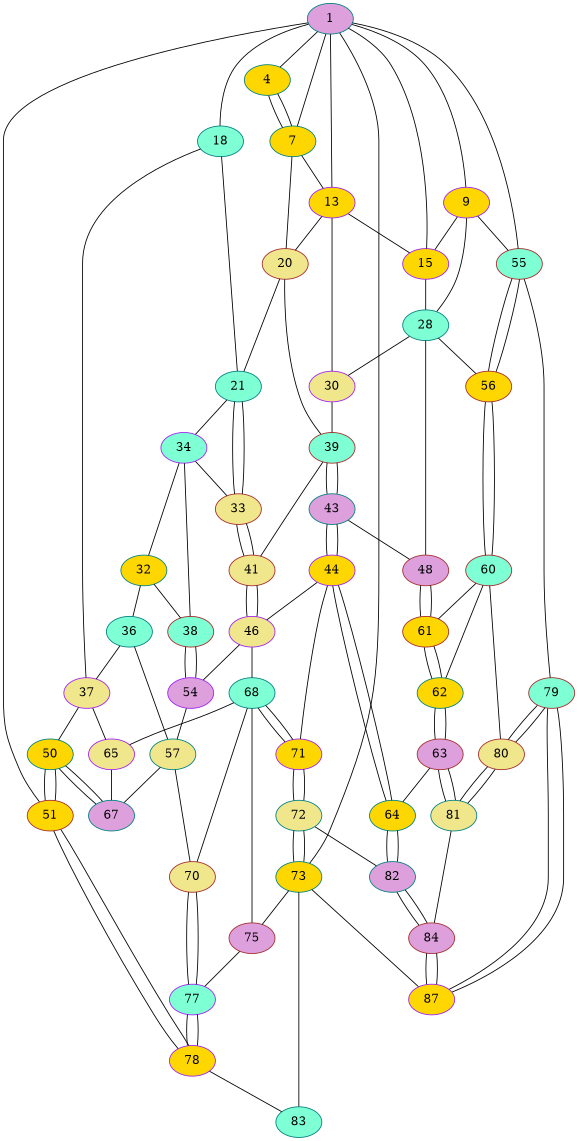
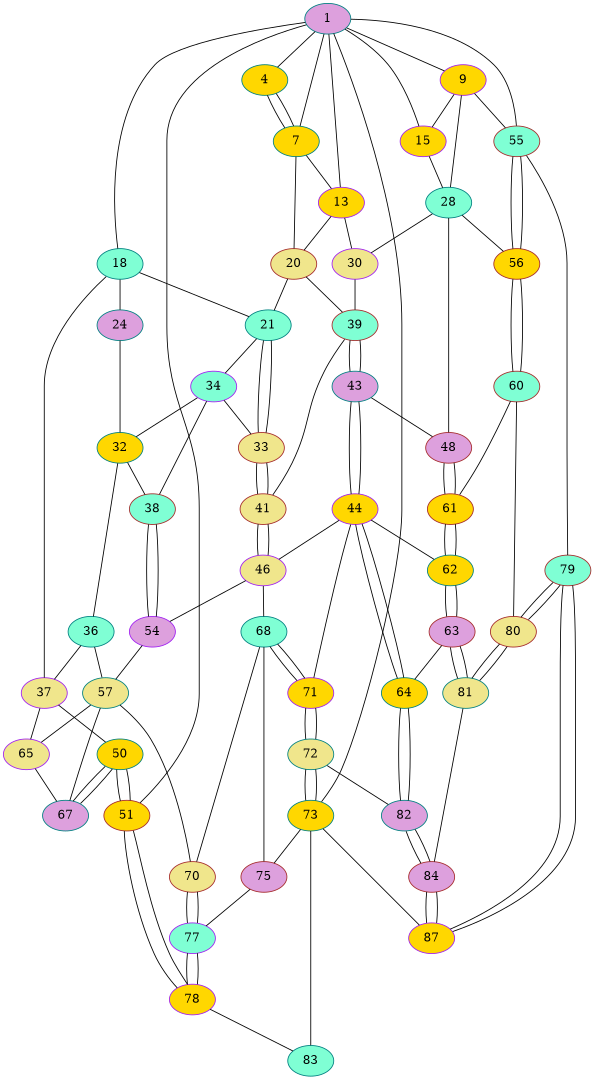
edge "13" -- "15": removed
node "24": added
edge "60" -- "62": now "44" -- "62"
edge "68" -- "65": now "57" -- "65"
